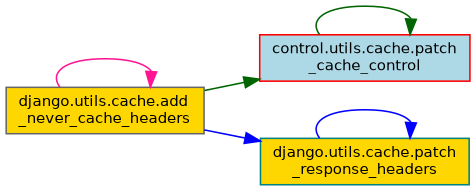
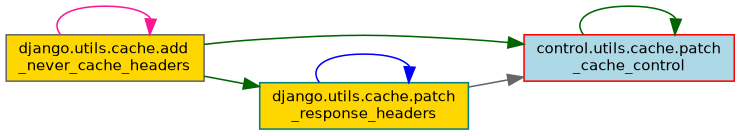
edge "django.utils.cache.patch _response_headers" -> "control.utils.cache.patch _cache_control": added
edge "django.utils.cache.add _never_cache_headers" -> "django.utils.cache.patch _response_headers": color blue -> darkgreen
